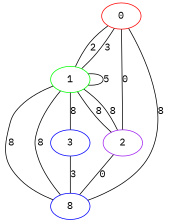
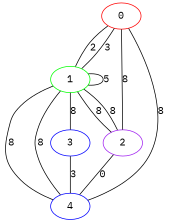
edge "0" -- "2": label "0" -> "8"
node "8": label "8" -> "4"
